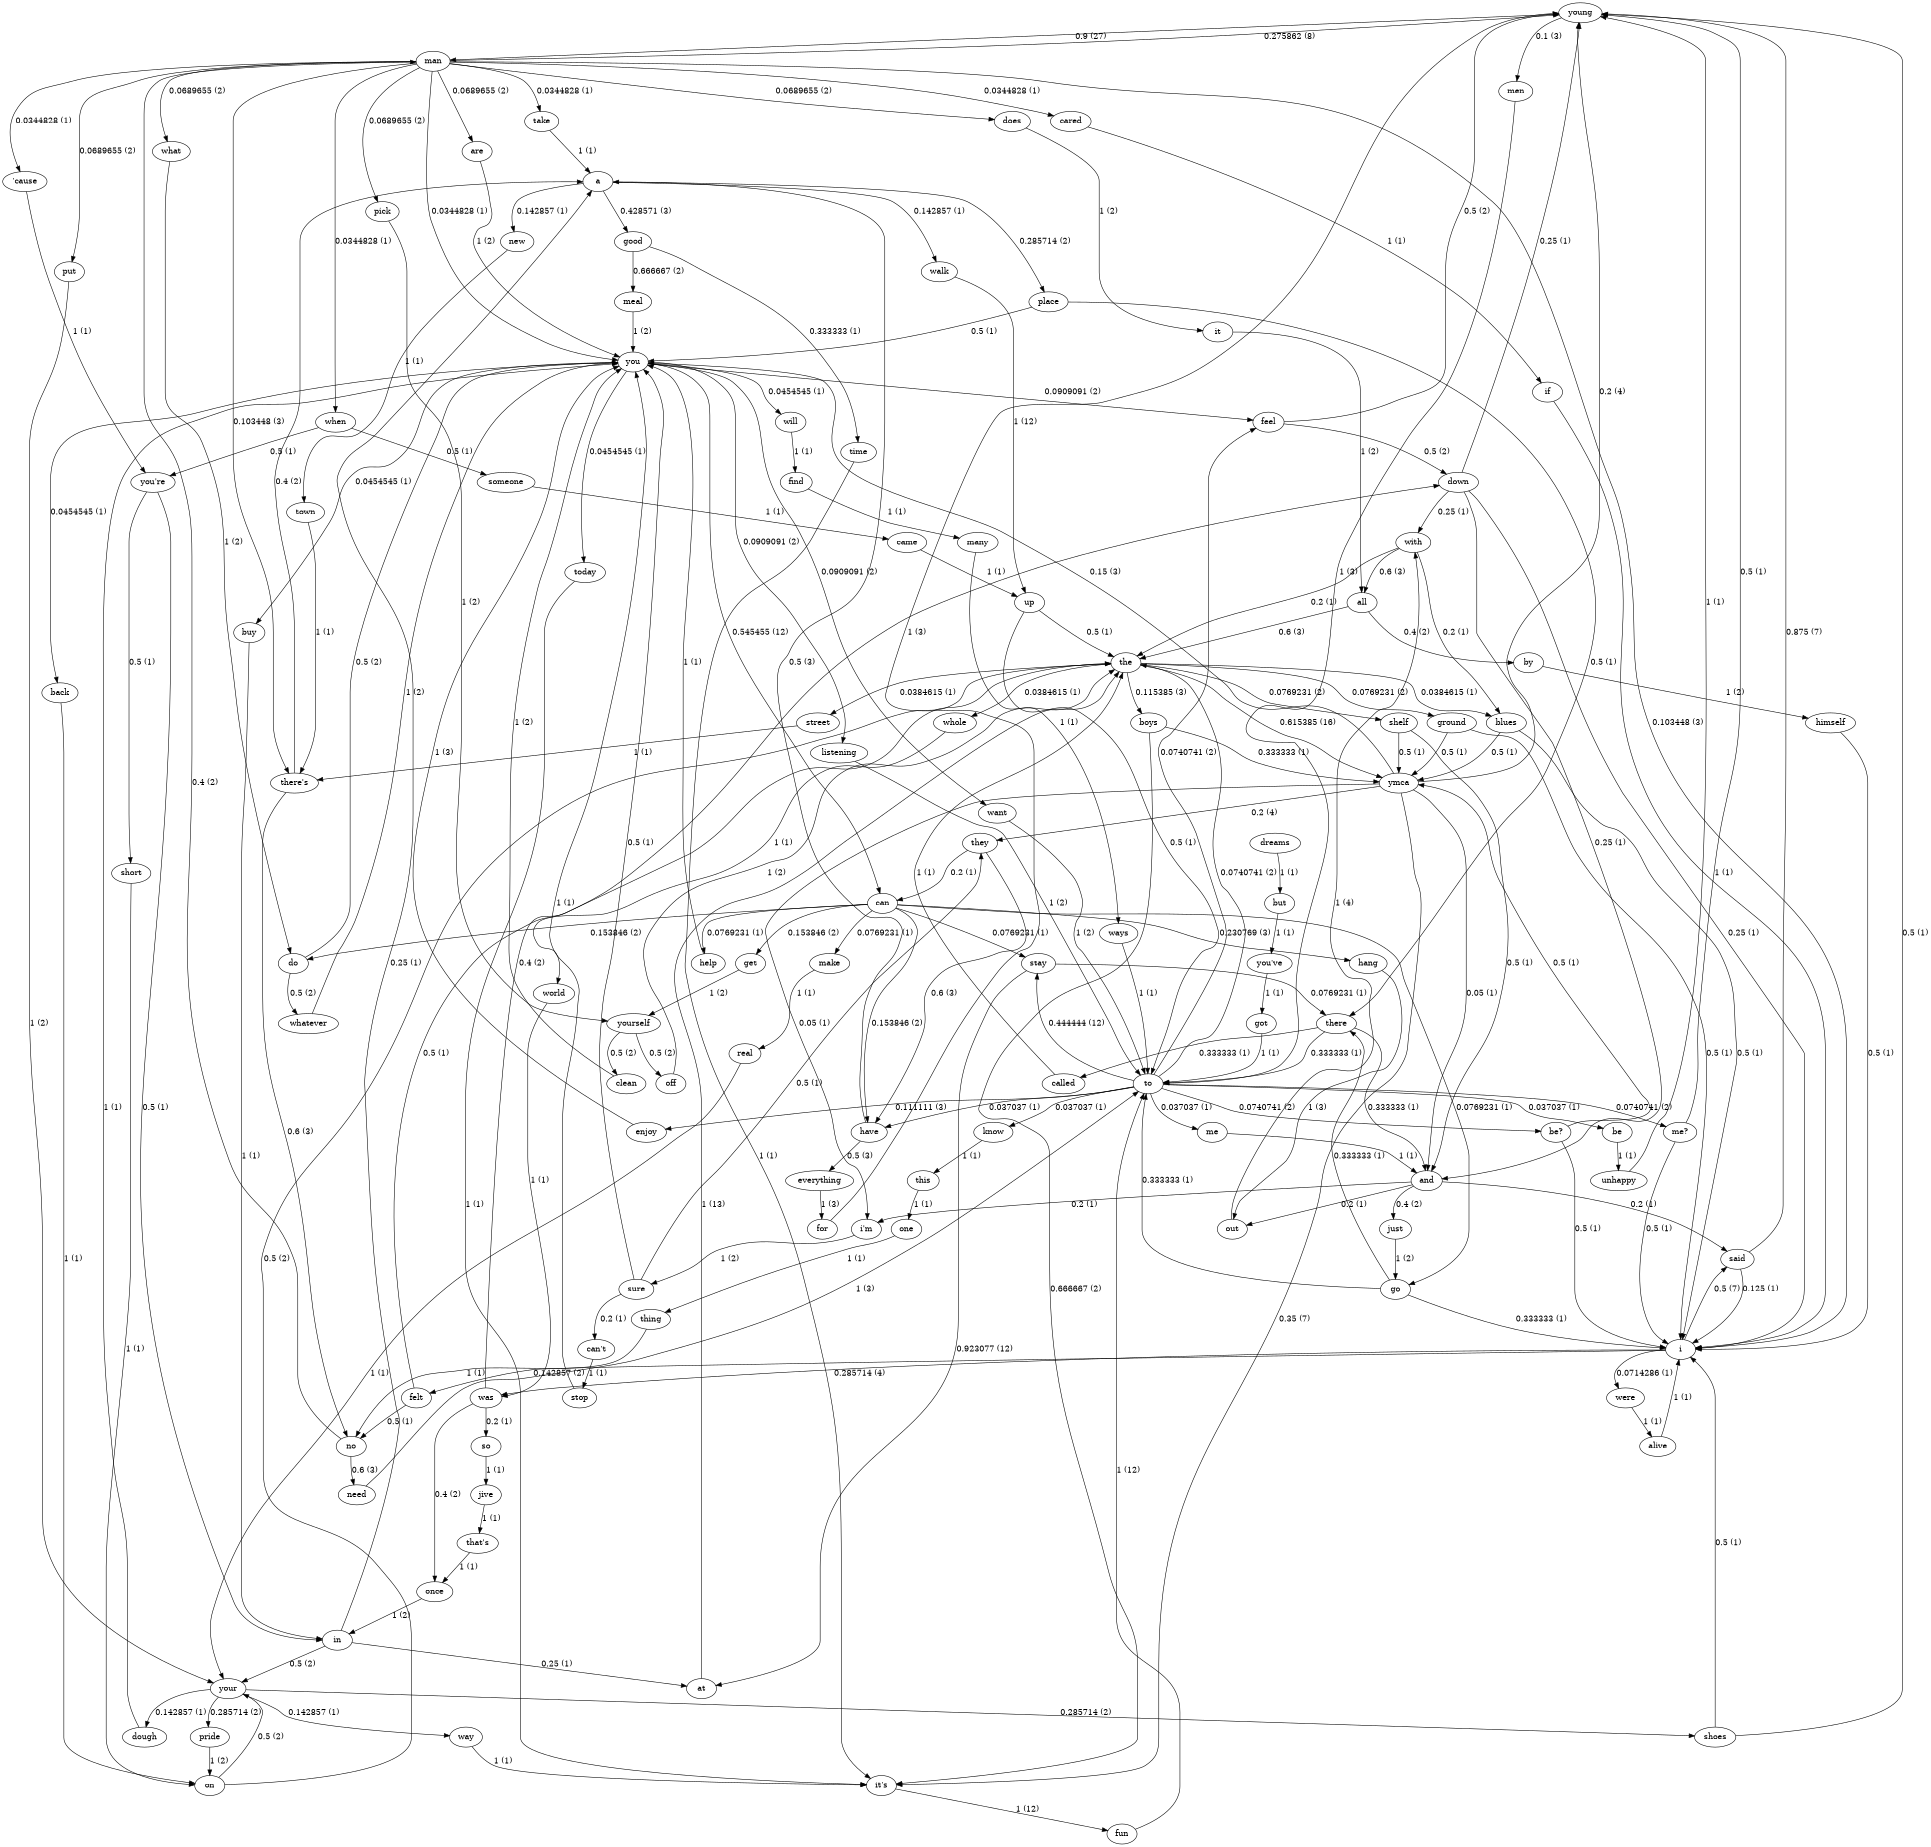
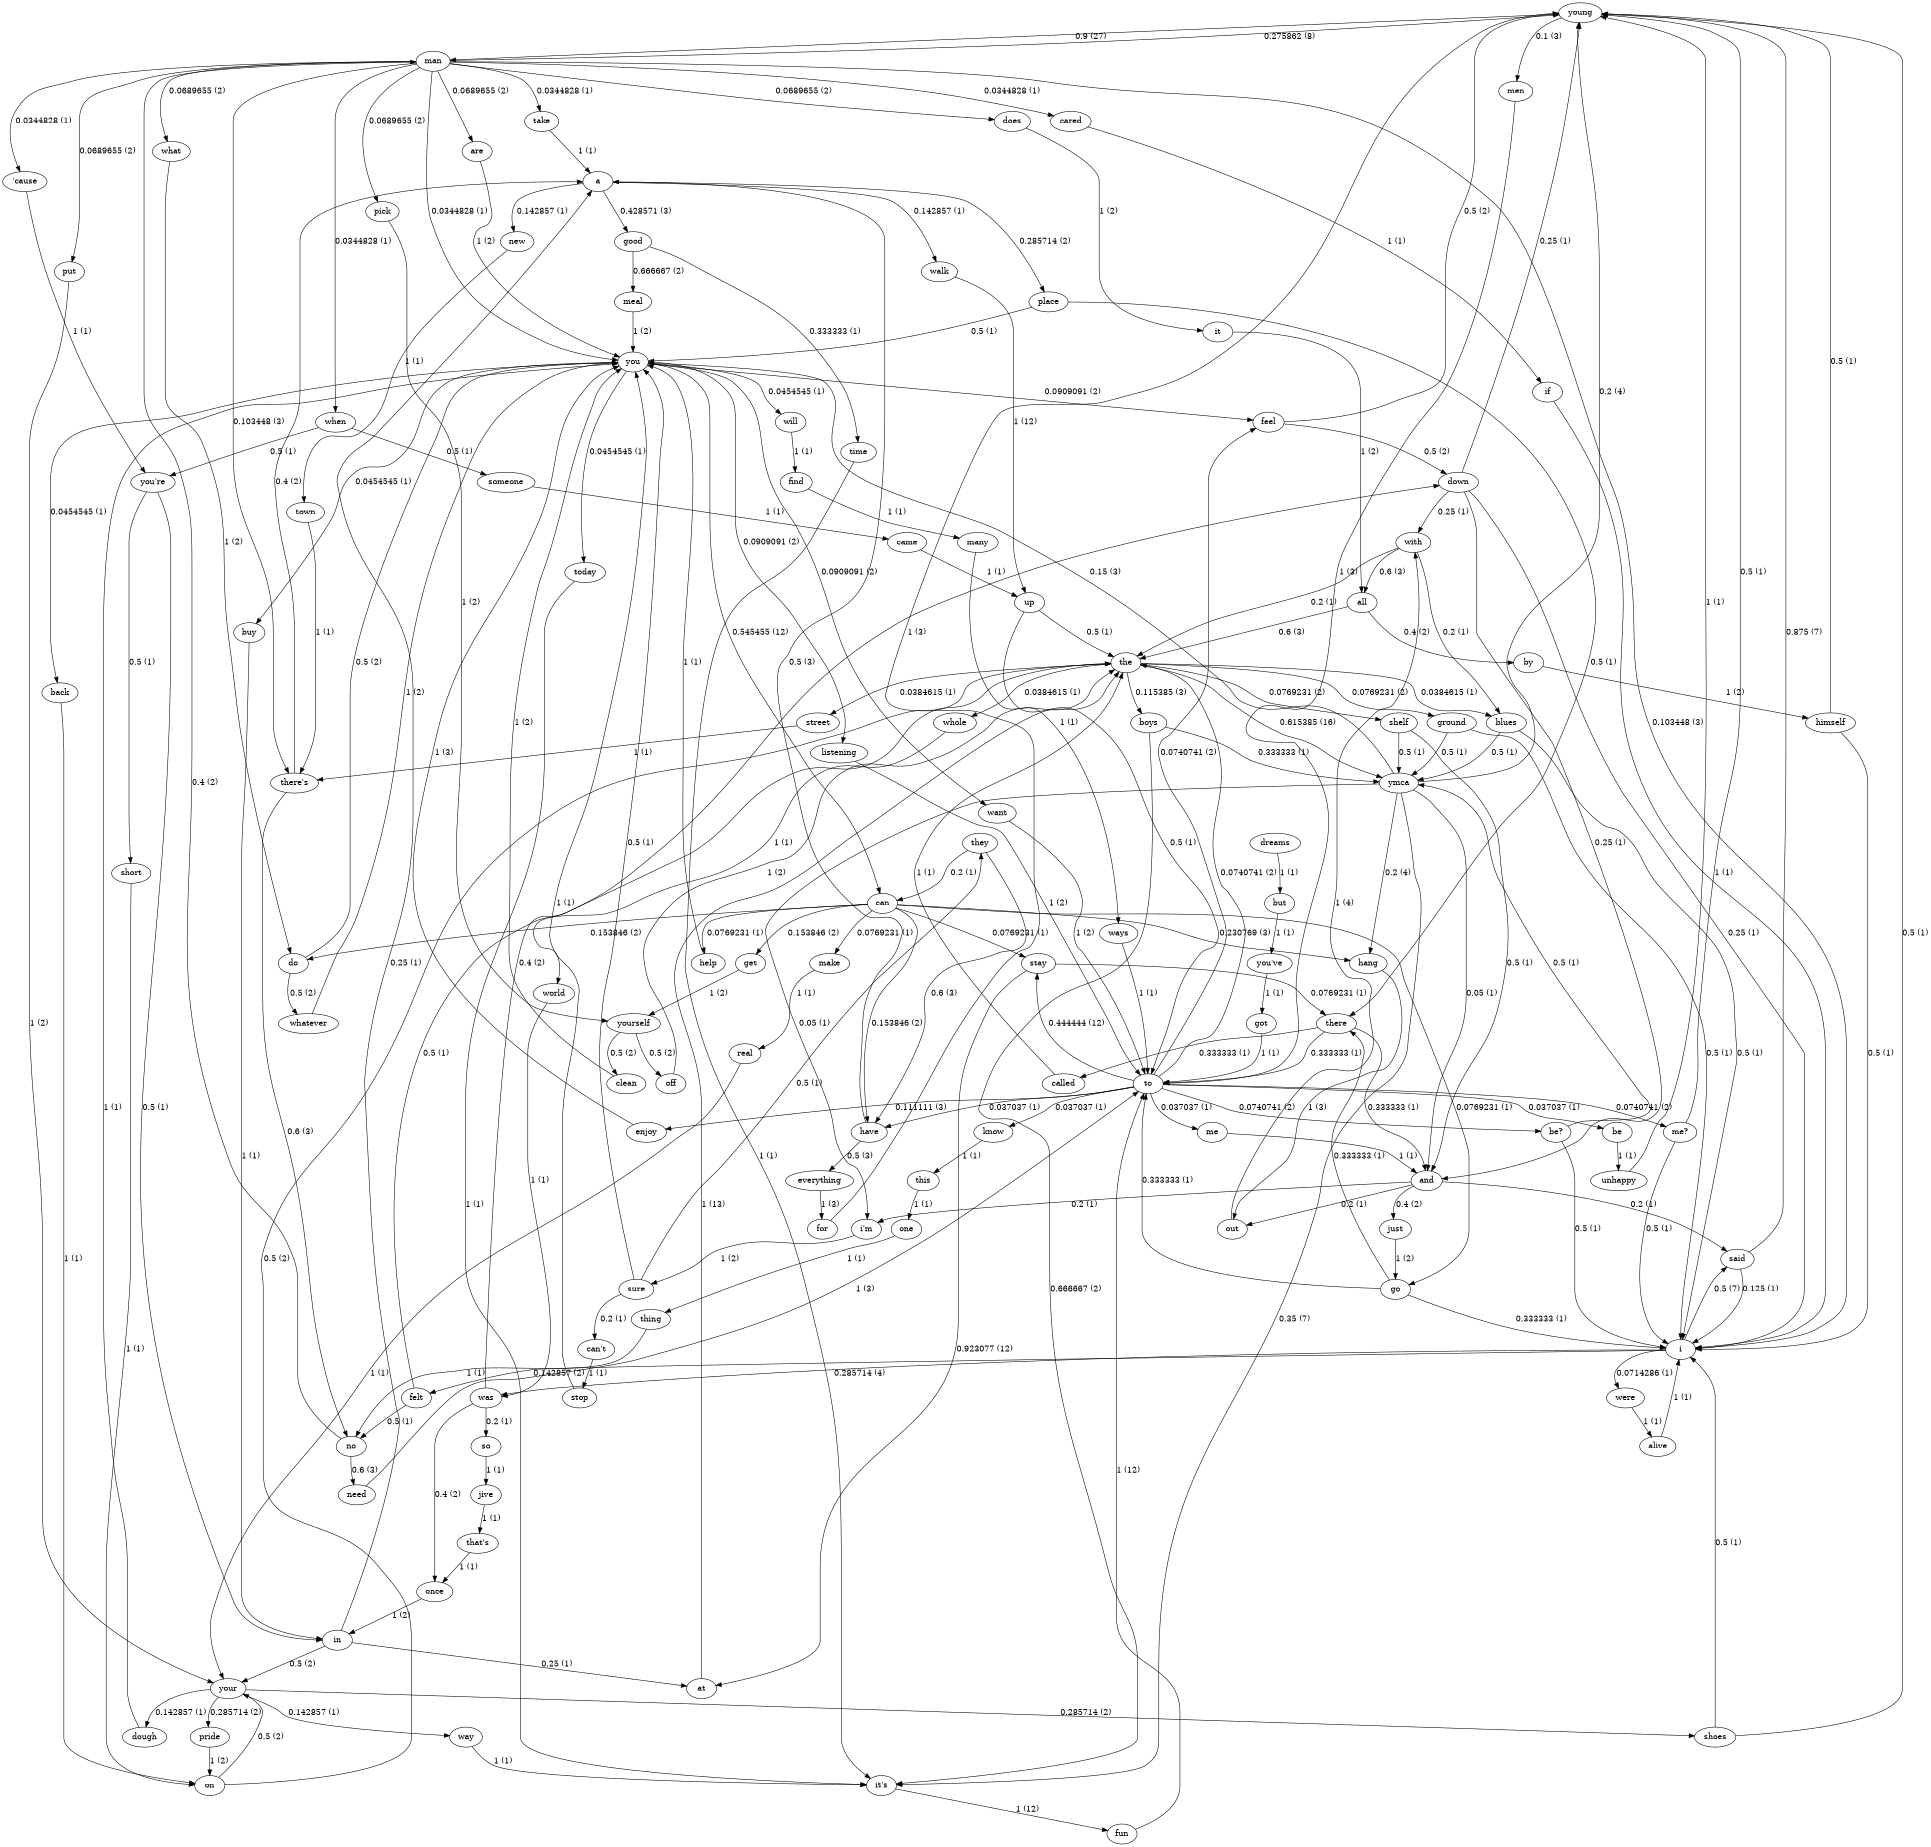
edge "himself" -> "young": added, label "0.5 (1)"
edge "ymca" -> "they": now "ymca" -> "hang"
